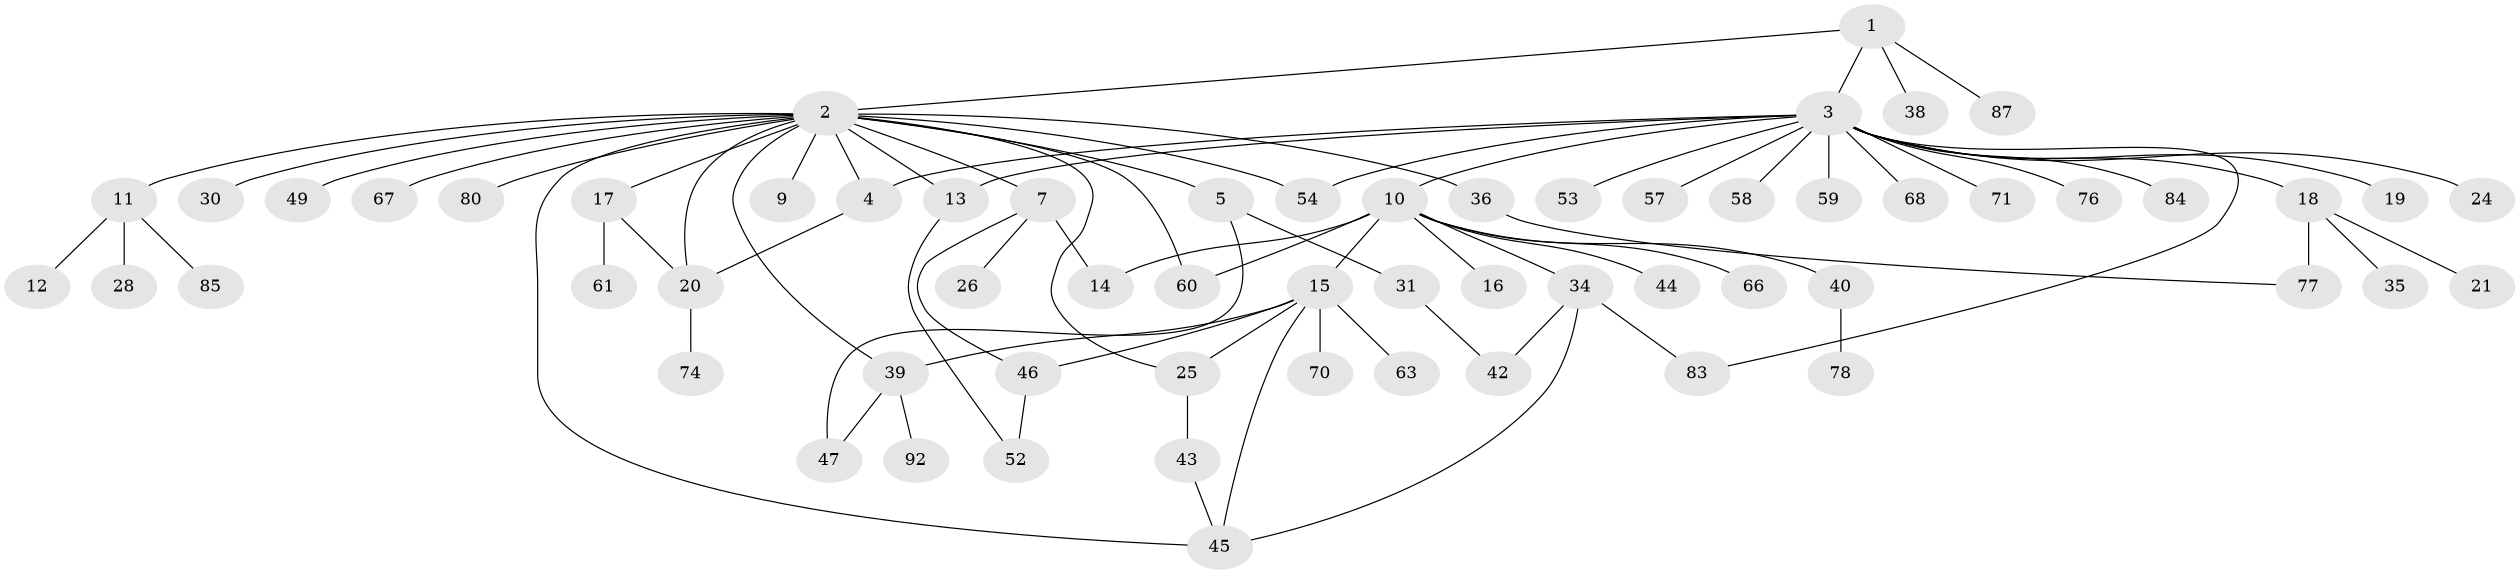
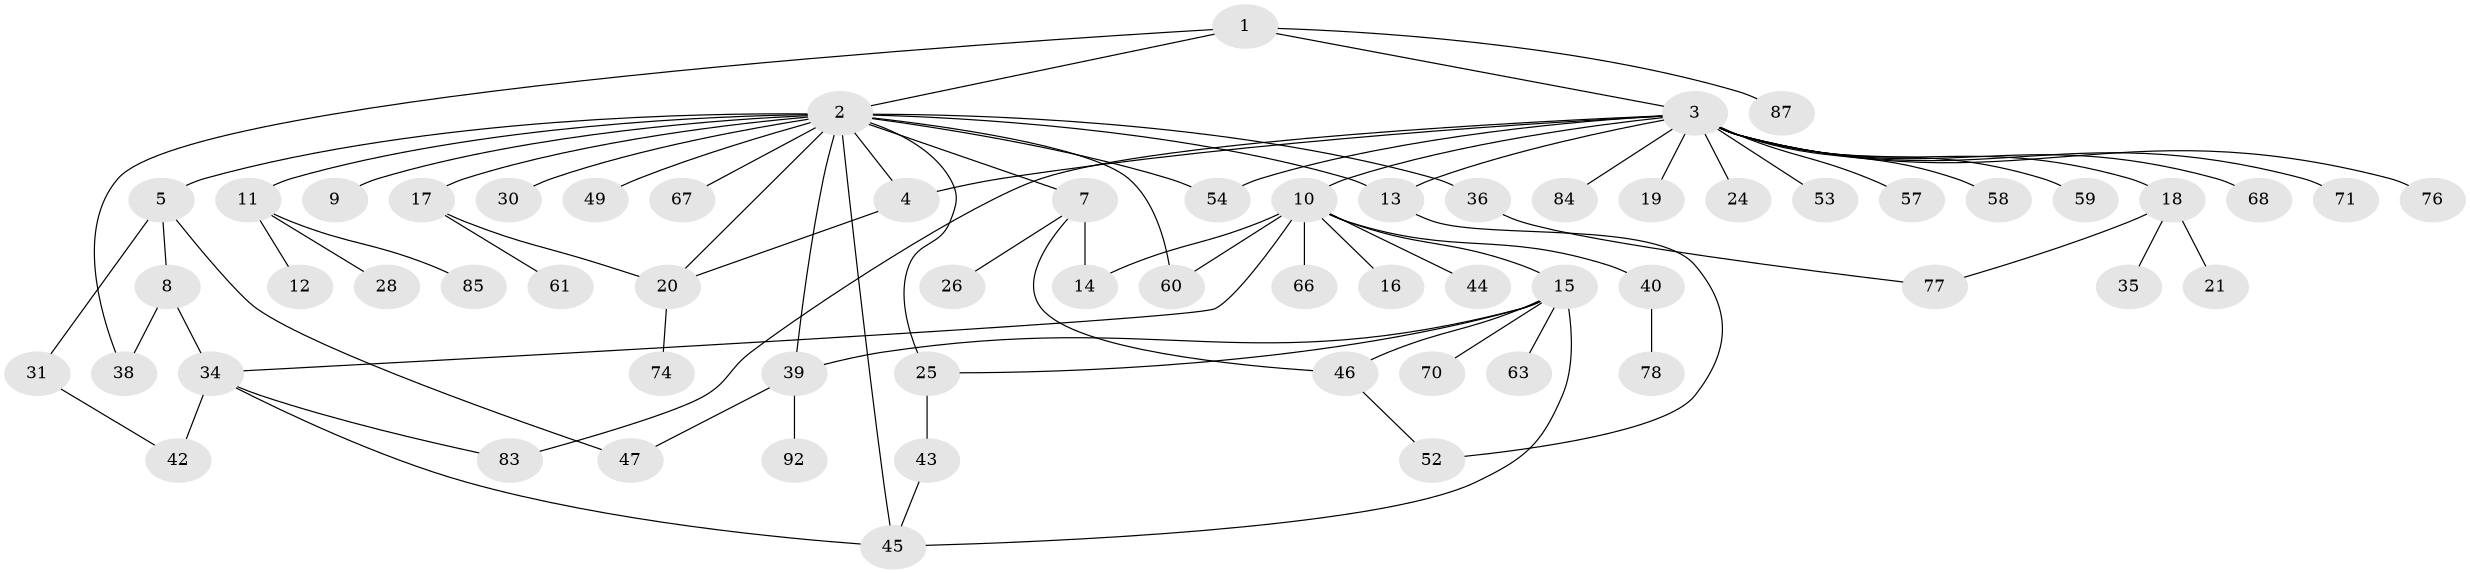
node "80": removed
node "8": added
